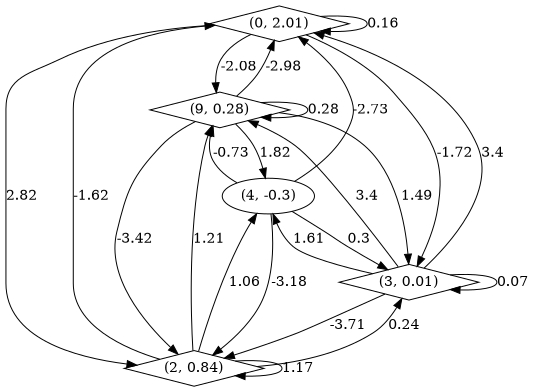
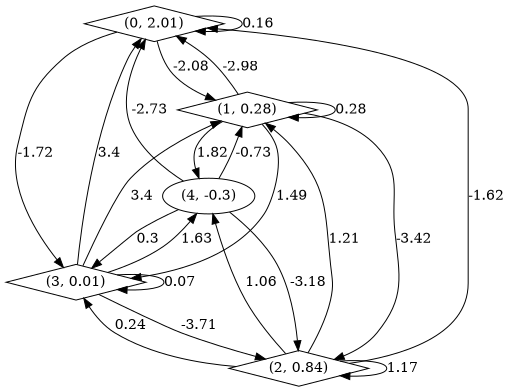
node "(9, 0.28)": label "(9, 0.28)" -> "(1, 0.28)"
edge "(0, 2.01)" -> "(2, 0.84)": removed, label "2.82"
edge "(3, 0.01)" -> "(4, -0.3)": label "1.61" -> "1.63"
